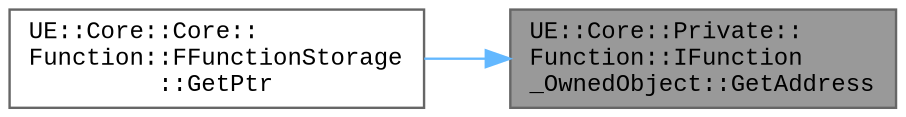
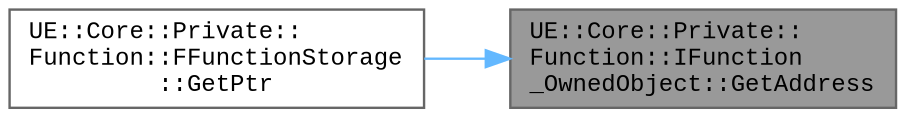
node "UE::Core::Core:: Function::FFunctionStorage ::GetPtr": label "UE::Core::Core:: Function::FFunctionStorage ::GetPtr" -> "UE::Core::Private:: Function::FFunctionStorage ::GetPtr"
